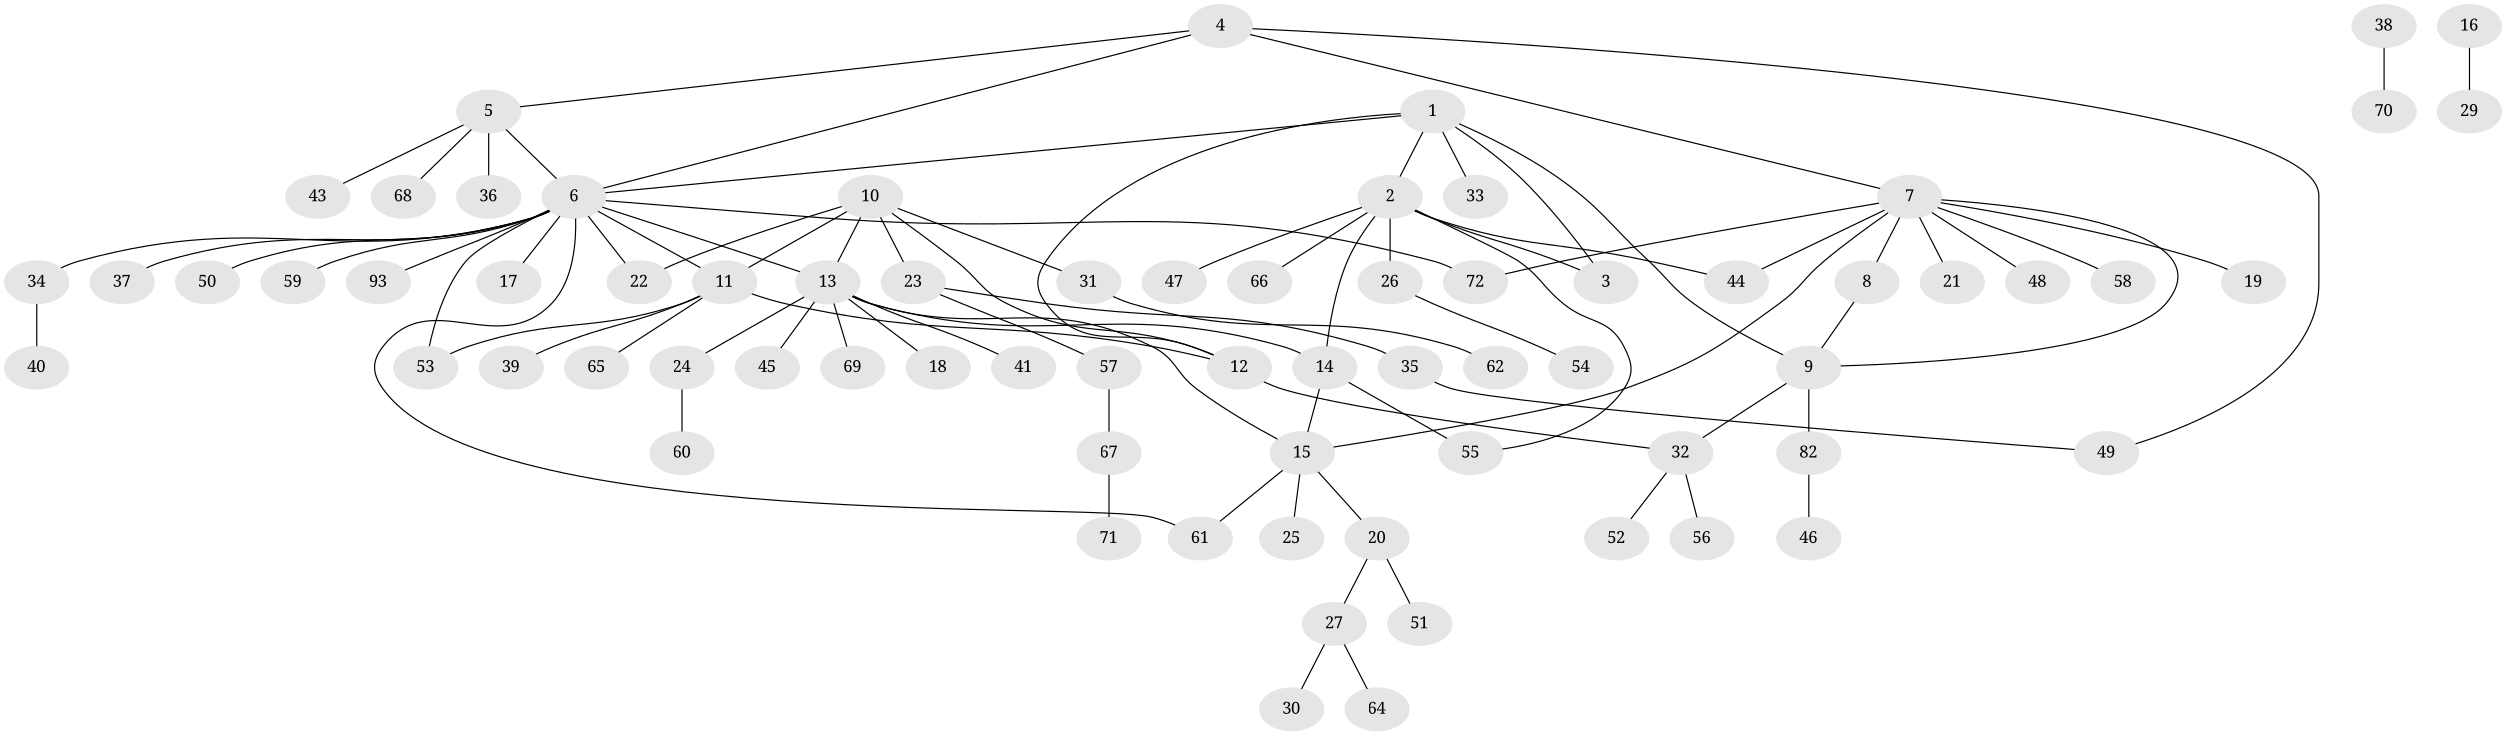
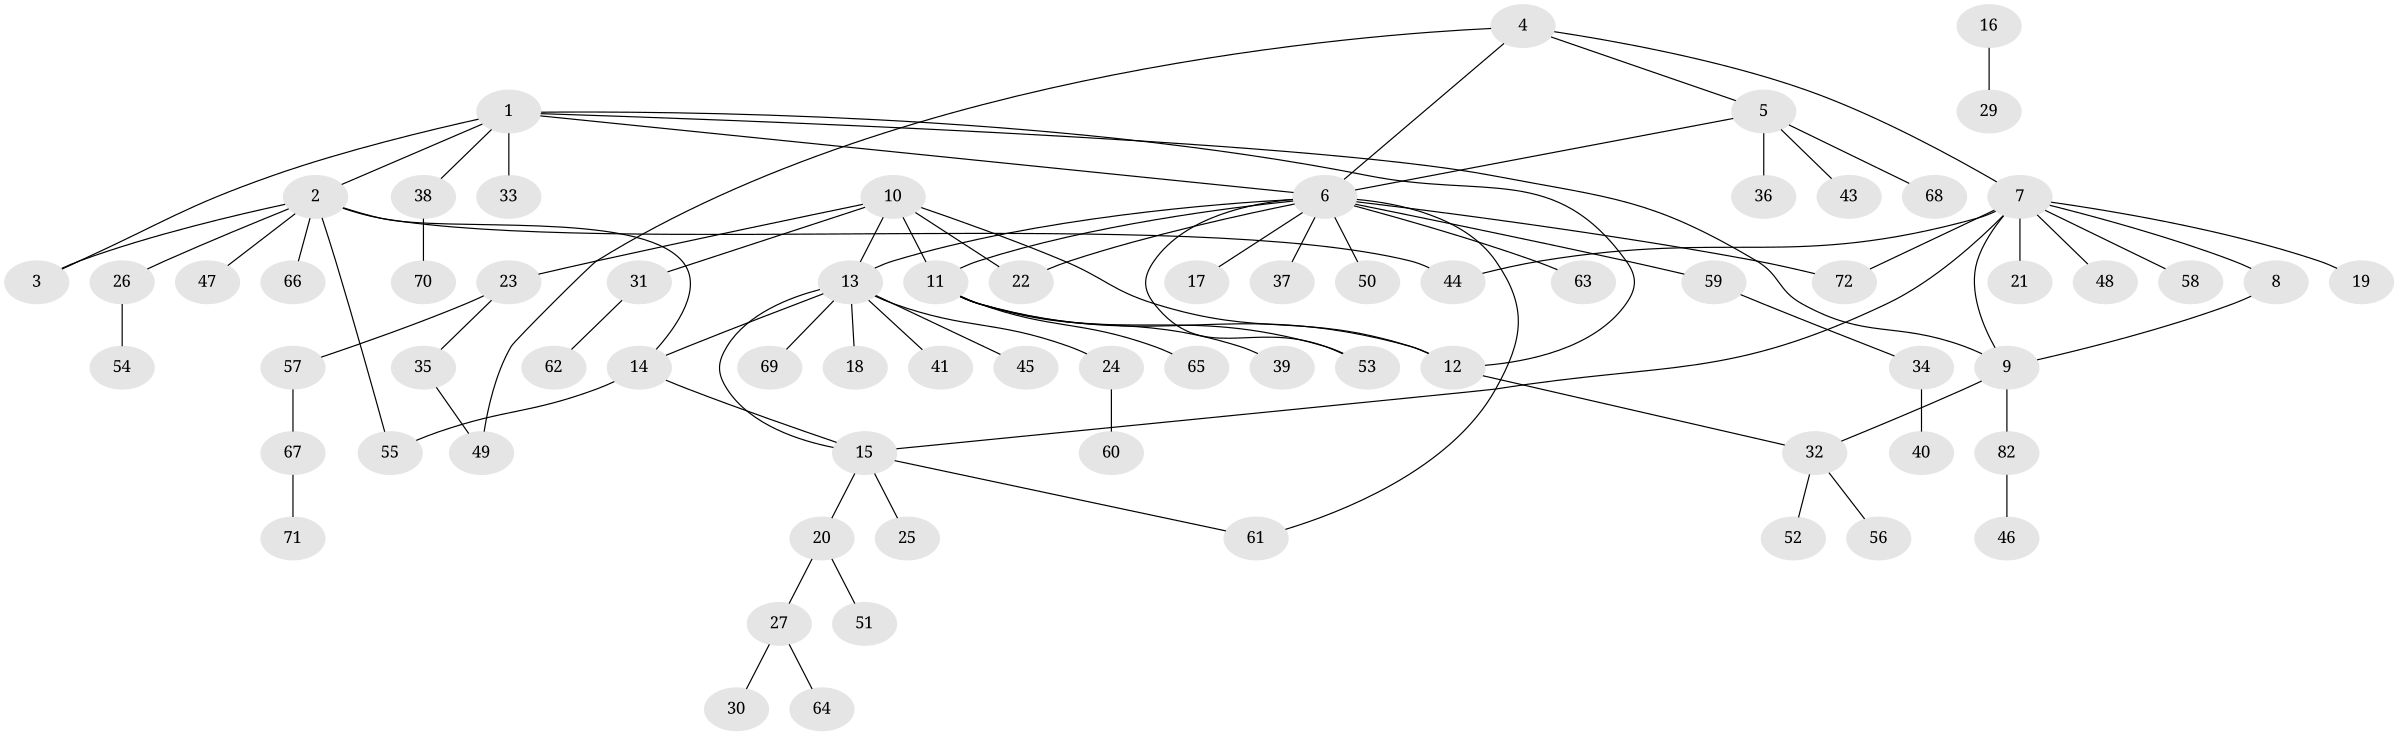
edge "1" -- "38": added
edge "6" -- "34": now "59" -- "34"
node "93": label "93" -> "63"
